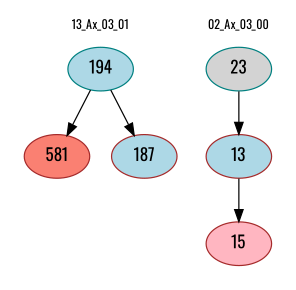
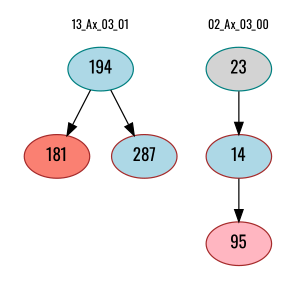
node "581": label "581" -> "181"
node "187": label "187" -> "287"
node "13": label "13" -> "14"
node "15": label "15" -> "95"
